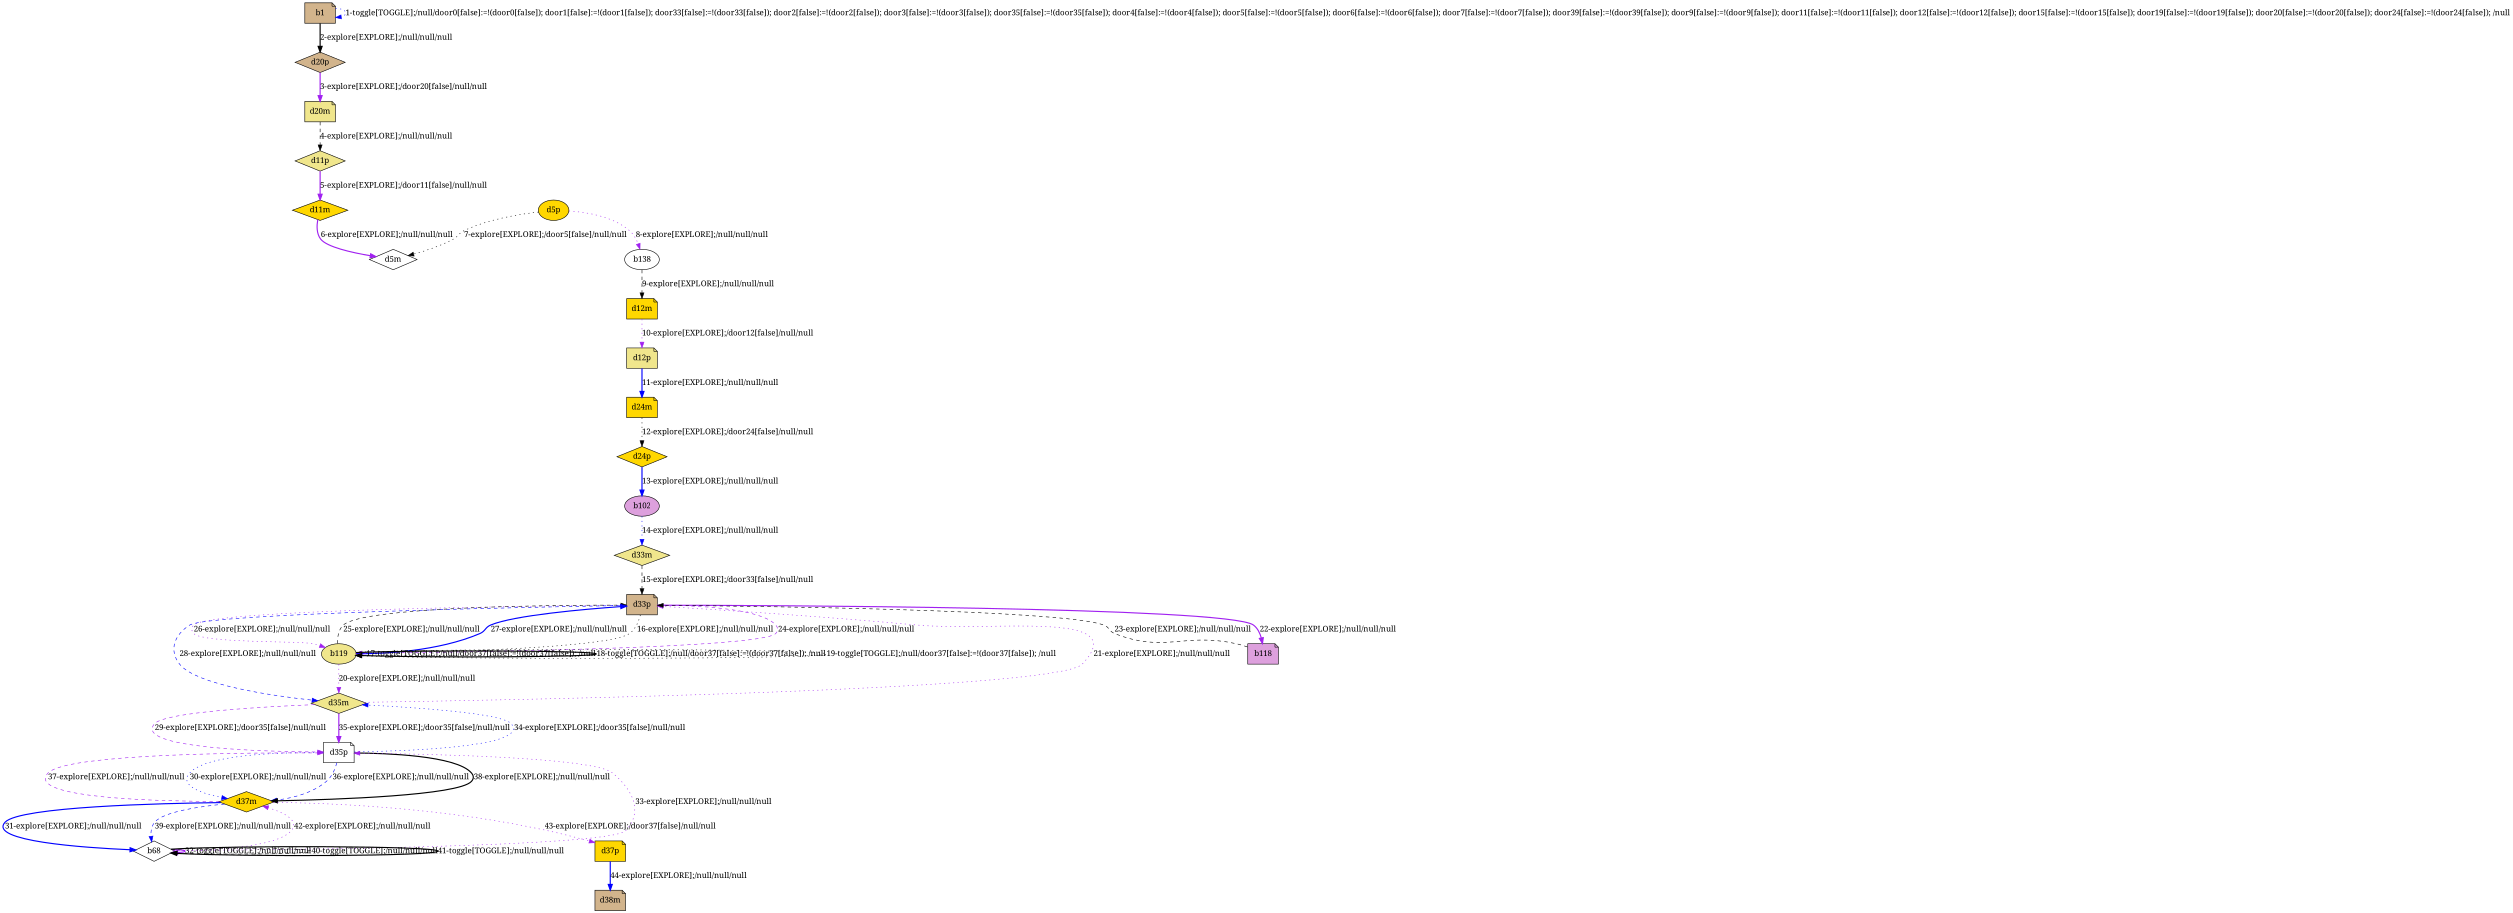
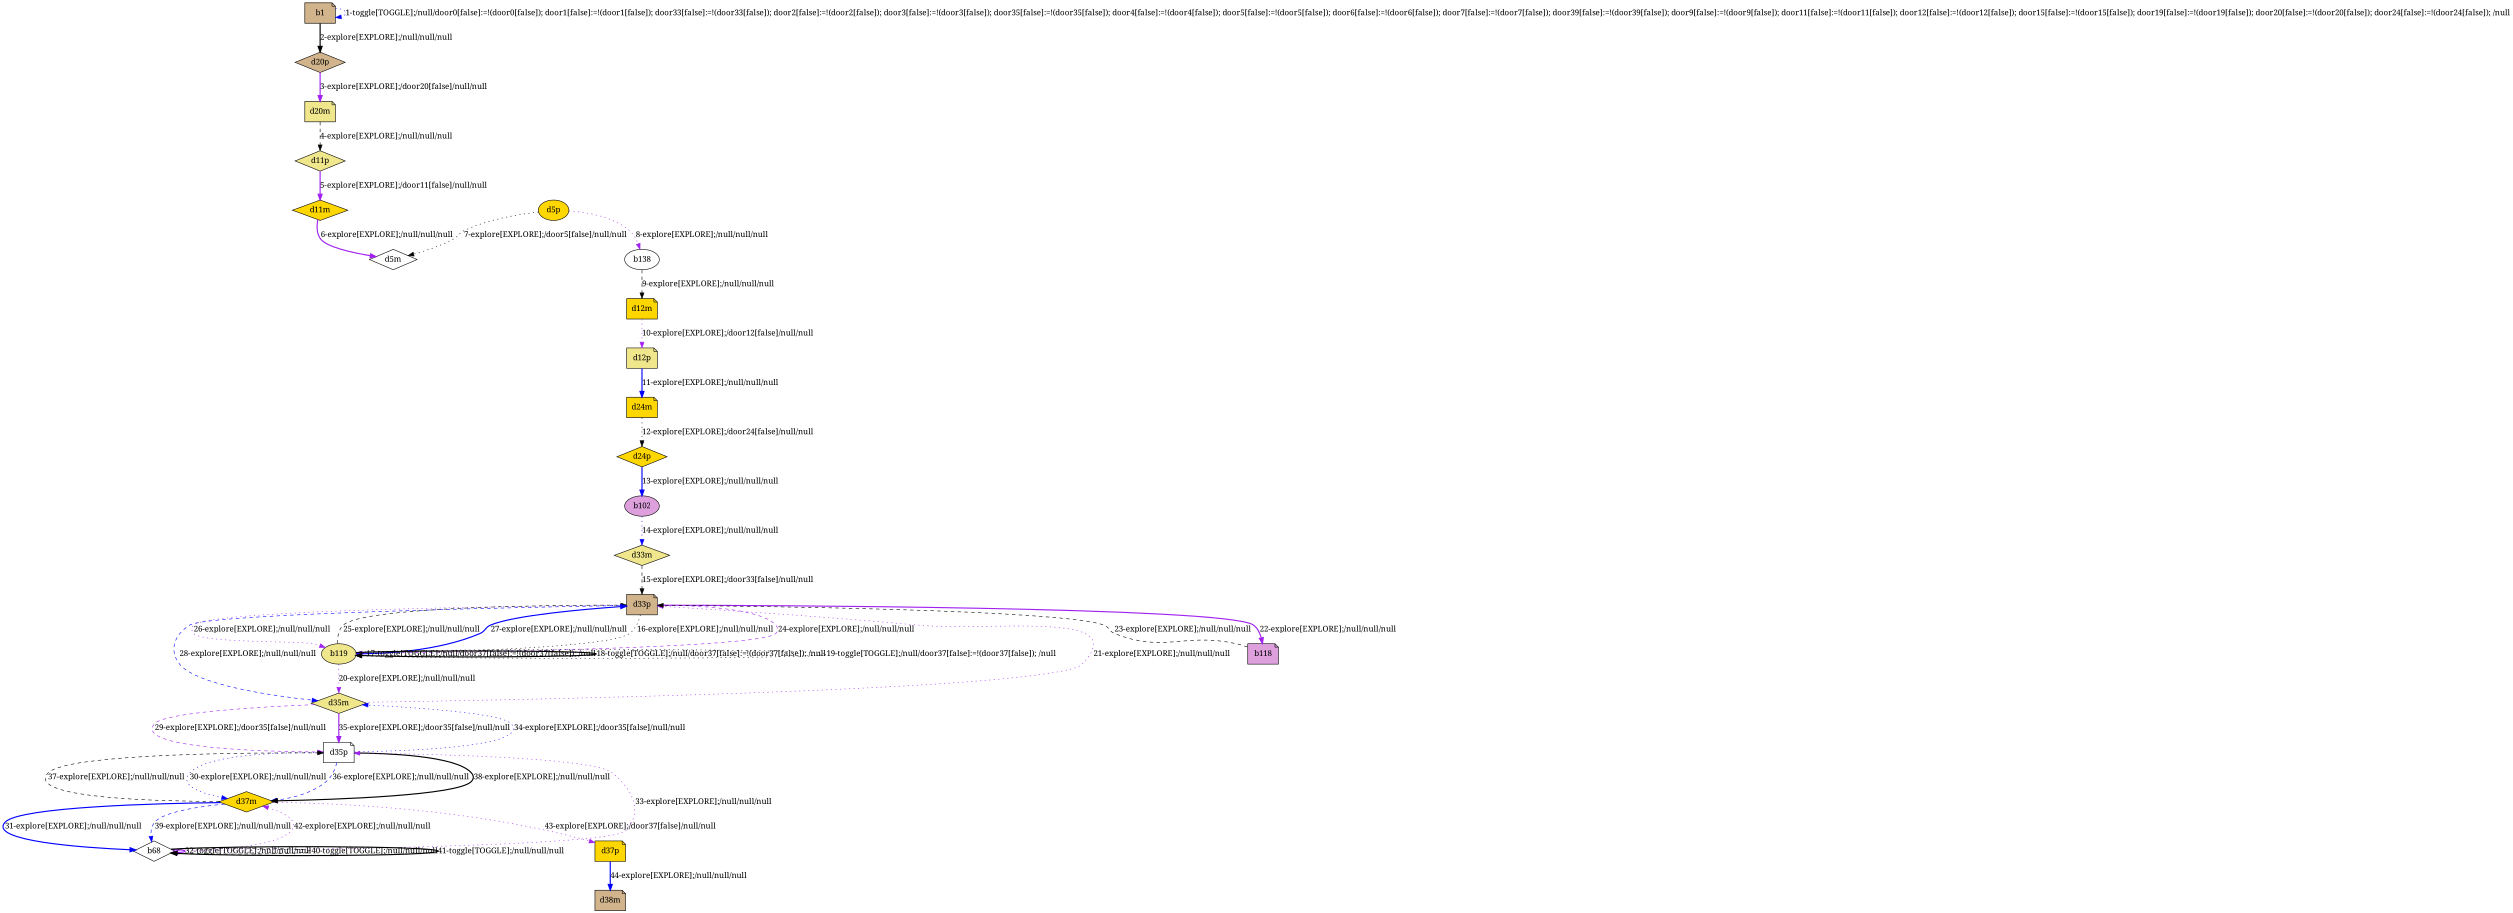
edge "d37m" -> "d35p": color purple -> black
